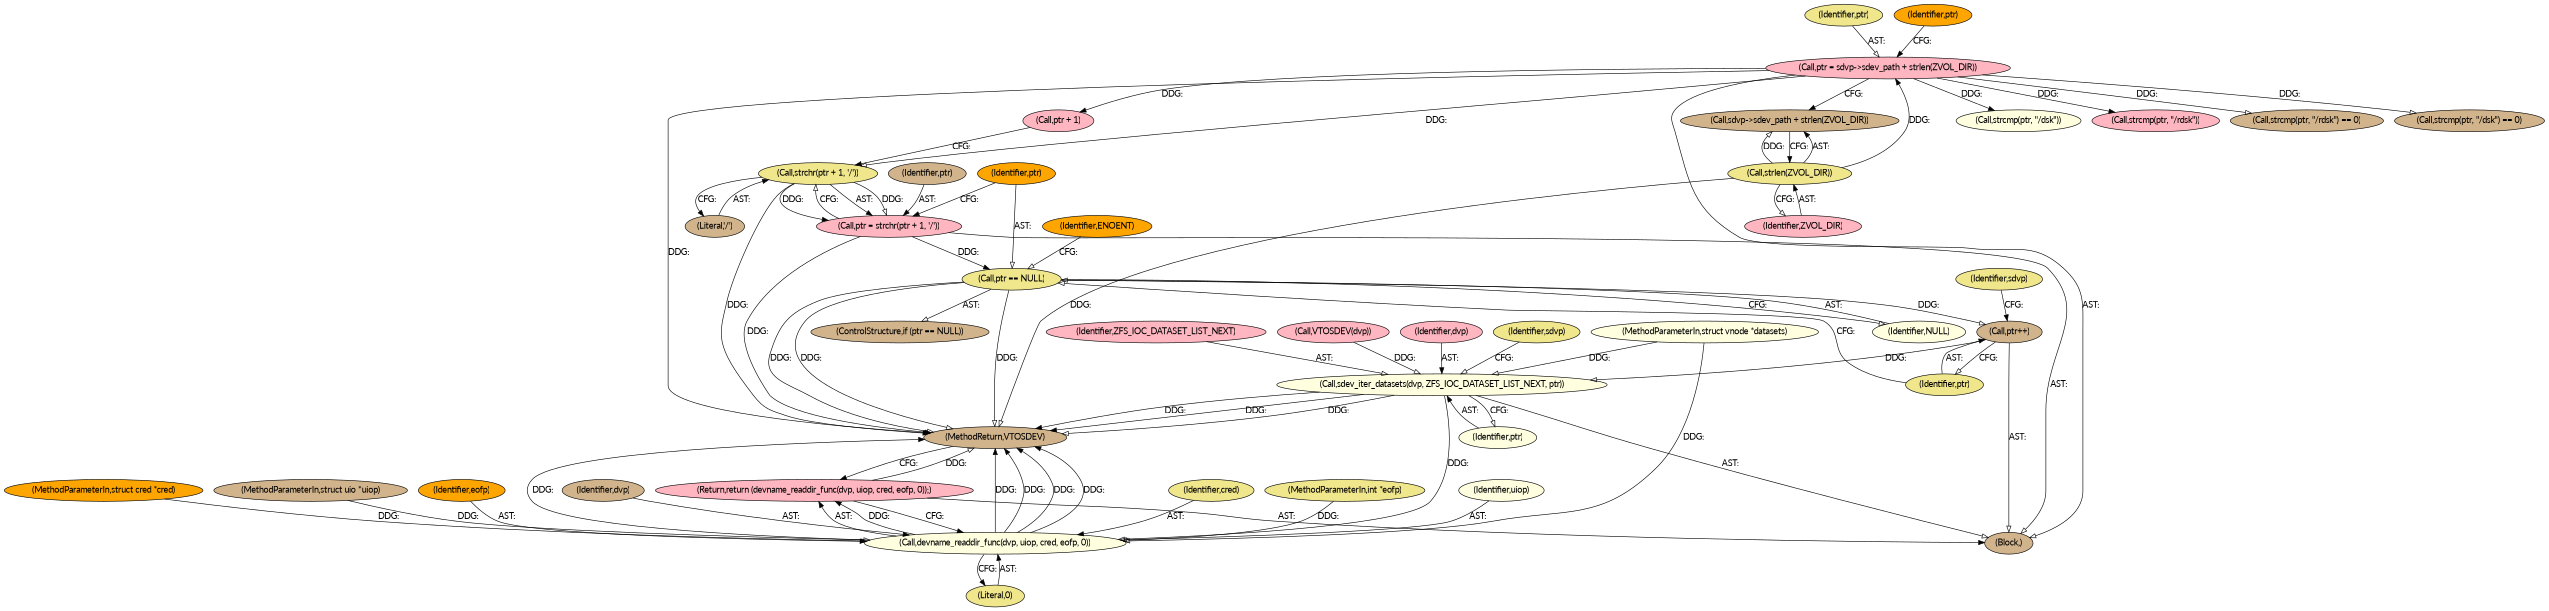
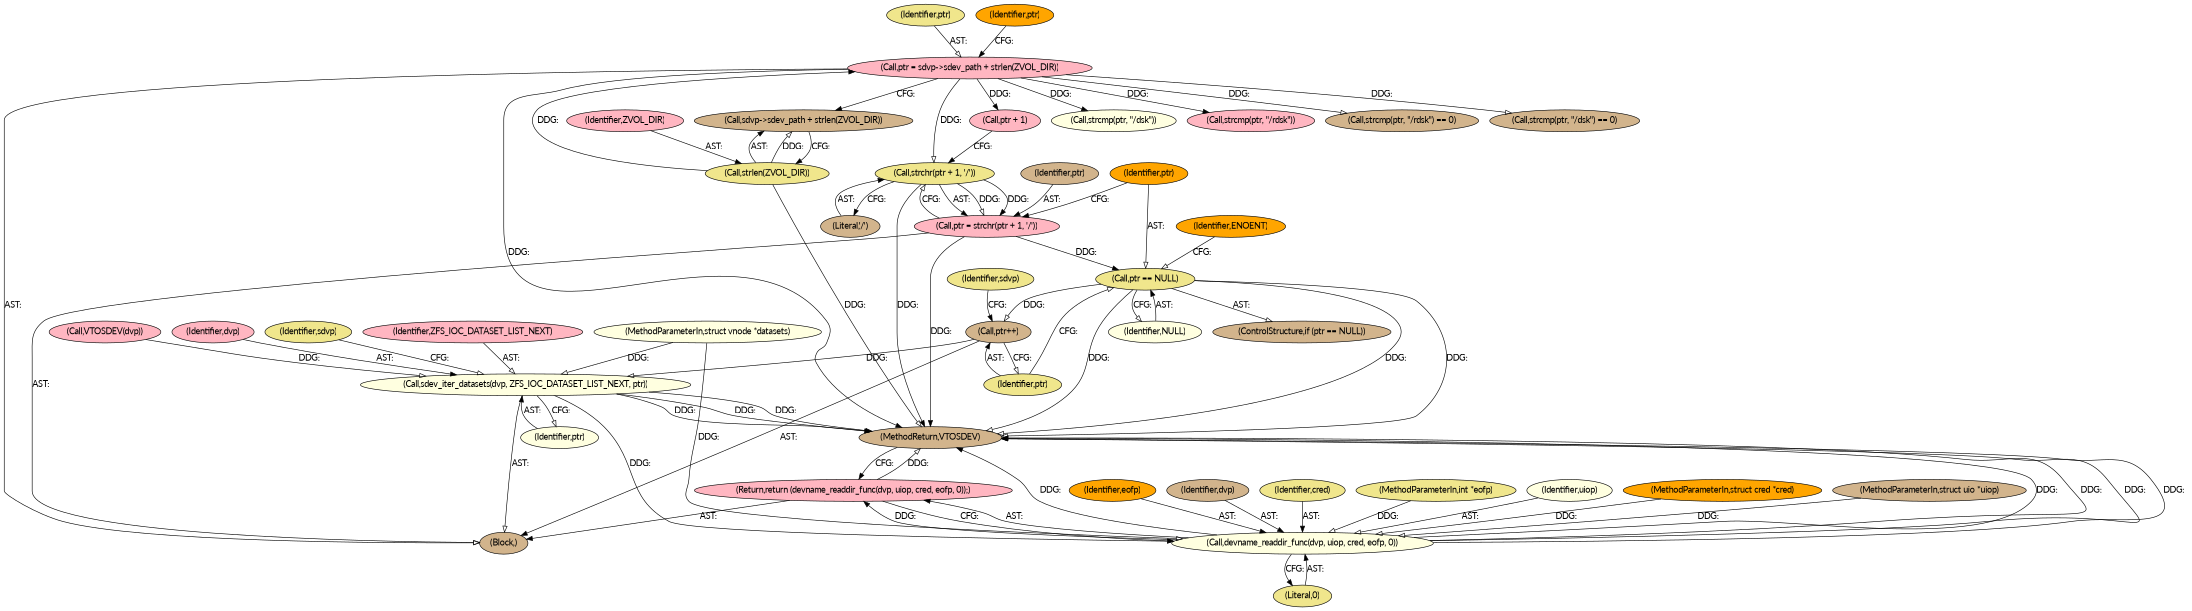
edge "(Call,strlen(ZVOL_DIR))" -> "(Identifier,ZVOL_DIR)": removed, label "CFG:"
edge "(Identifier,NULL)" -> "(Call,ptr == NULL)": arrowhead onormal -> normal
edge "(Call,ptr++)" -> "(Block,)": arrowhead onormal -> normal
